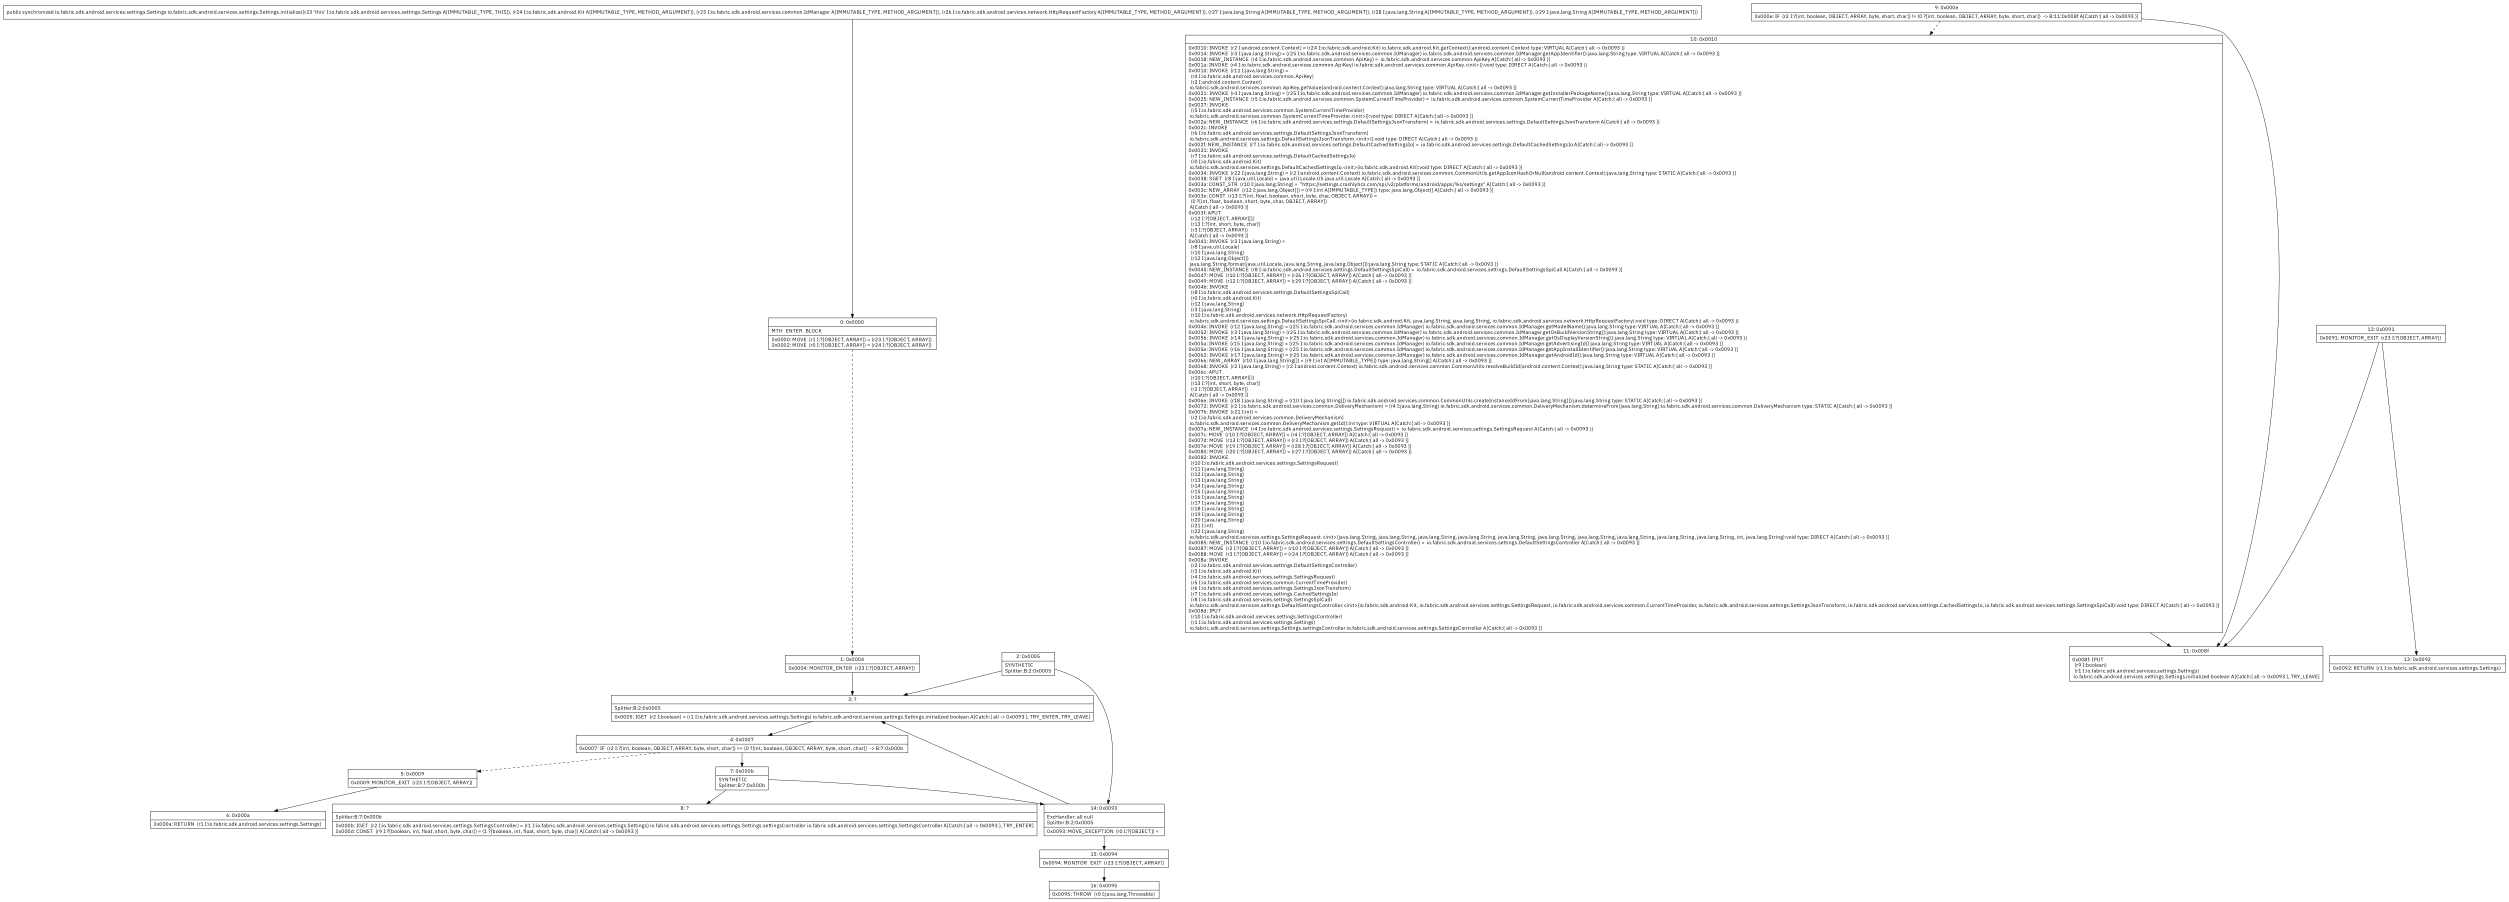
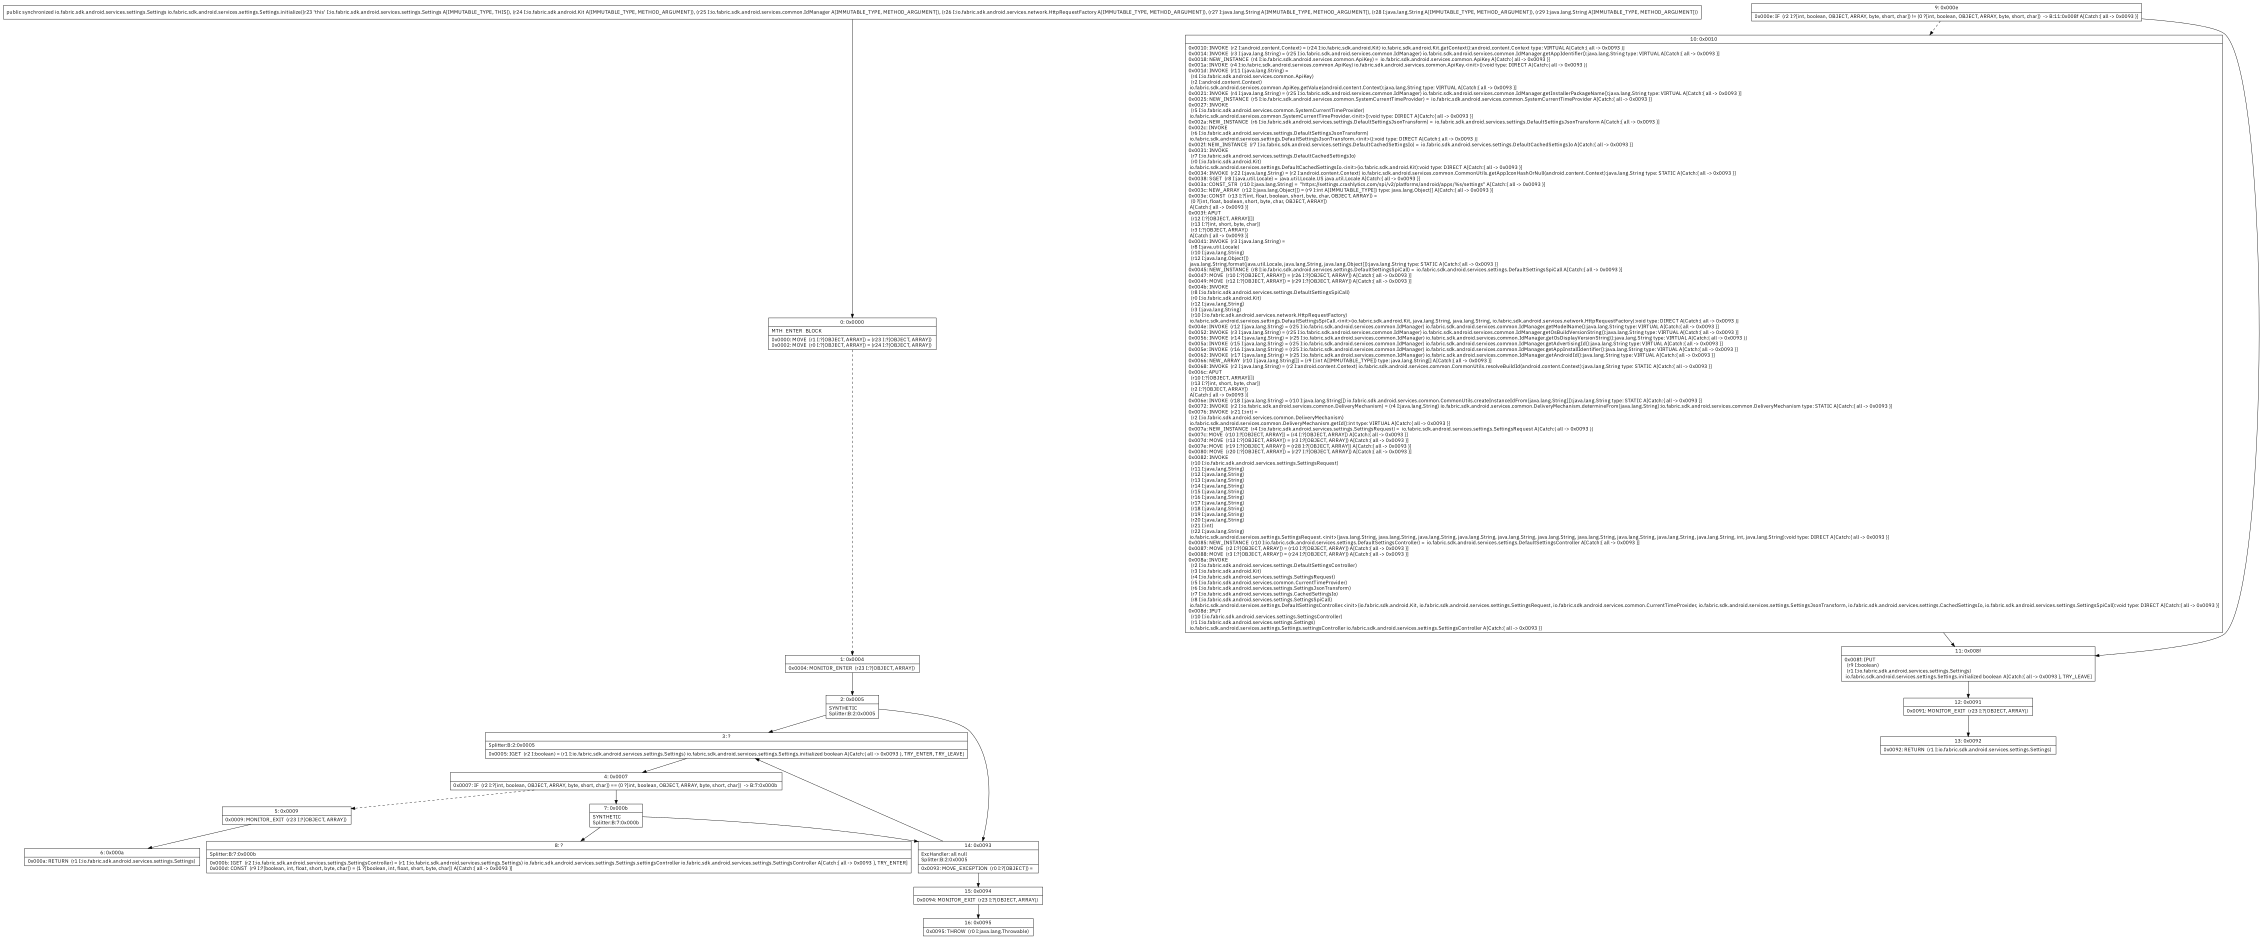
edge "12: 0x0091" -> "11: 0x008f": reversed
edge "1: 0x0004" -> "3: ?": now "1: 0x0004" -> "2: 0x0005"
